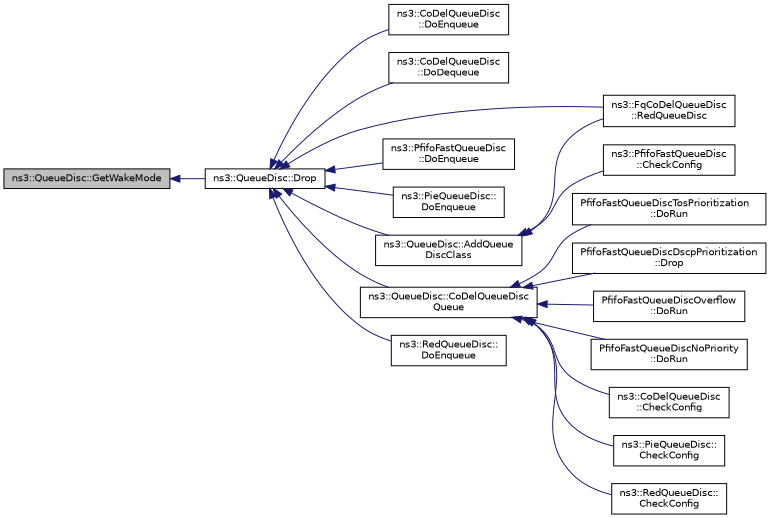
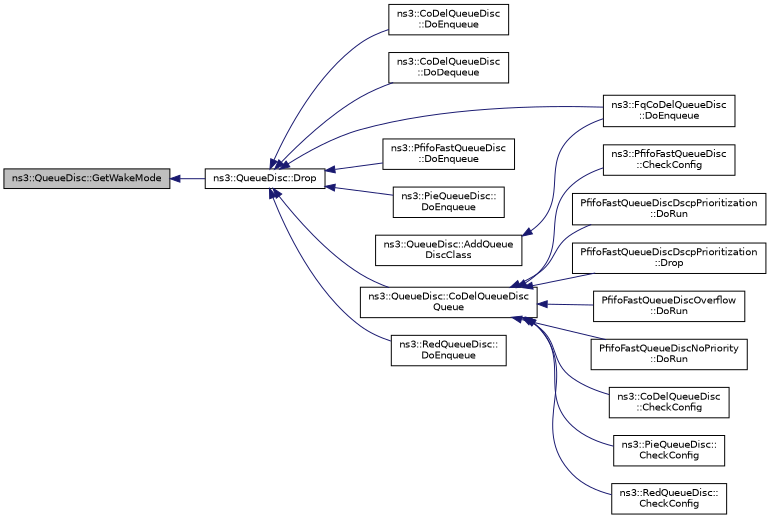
node "ns3::FqCoDelQueueDisc ::RedQueueDisc": label "ns3::FqCoDelQueueDisc ::RedQueueDisc" -> "ns3::FqCoDelQueueDisc ::DoEnqueue"
edge "ns3::PfifoFastQueueDisc ::CheckConfig" -> "ns3::QueueDisc::AddQueue DiscClass": now "ns3::PfifoFastQueueDisc ::CheckConfig" -> "ns3::QueueDisc::CoDelQueueDisc Queue"
node "PfifoFastQueueDiscTosPrioritization ::DoRun": label "PfifoFastQueueDiscTosPrioritization ::DoRun" -> "PfifoFastQueueDiscDscpPrioritization ::DoRun"
edge "ns3::QueueDisc::AddQueue DiscClass" -> "ns3::QueueDisc::Drop": removed
